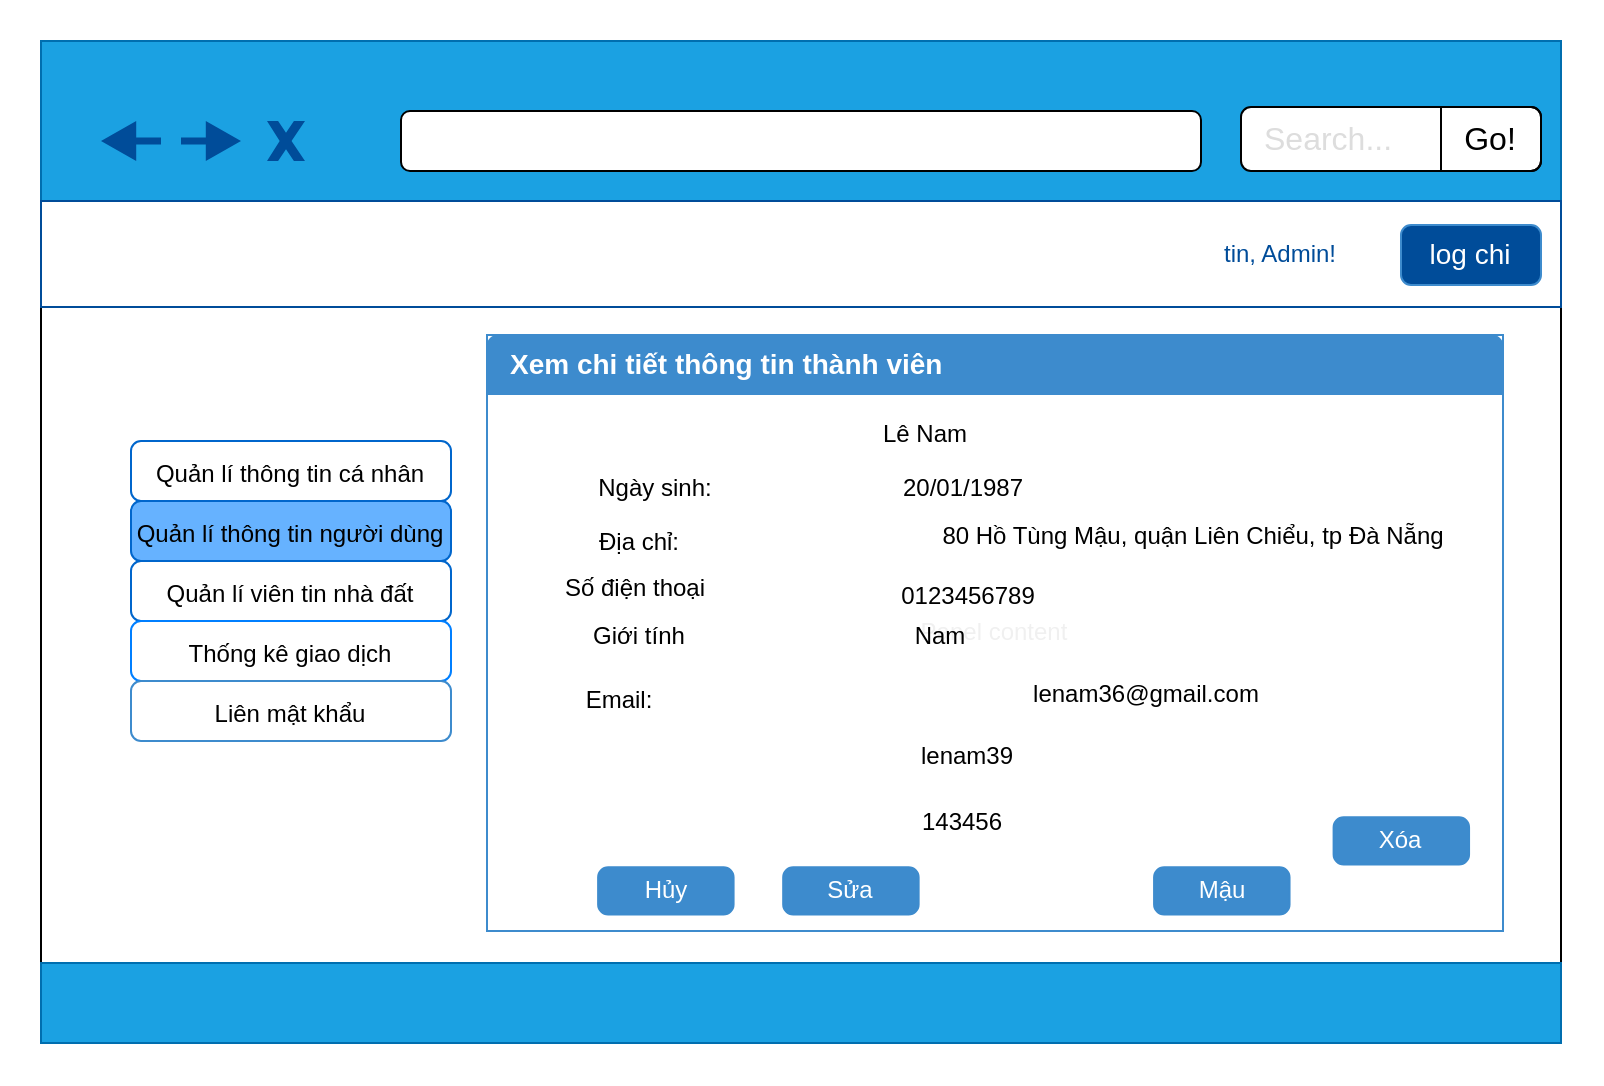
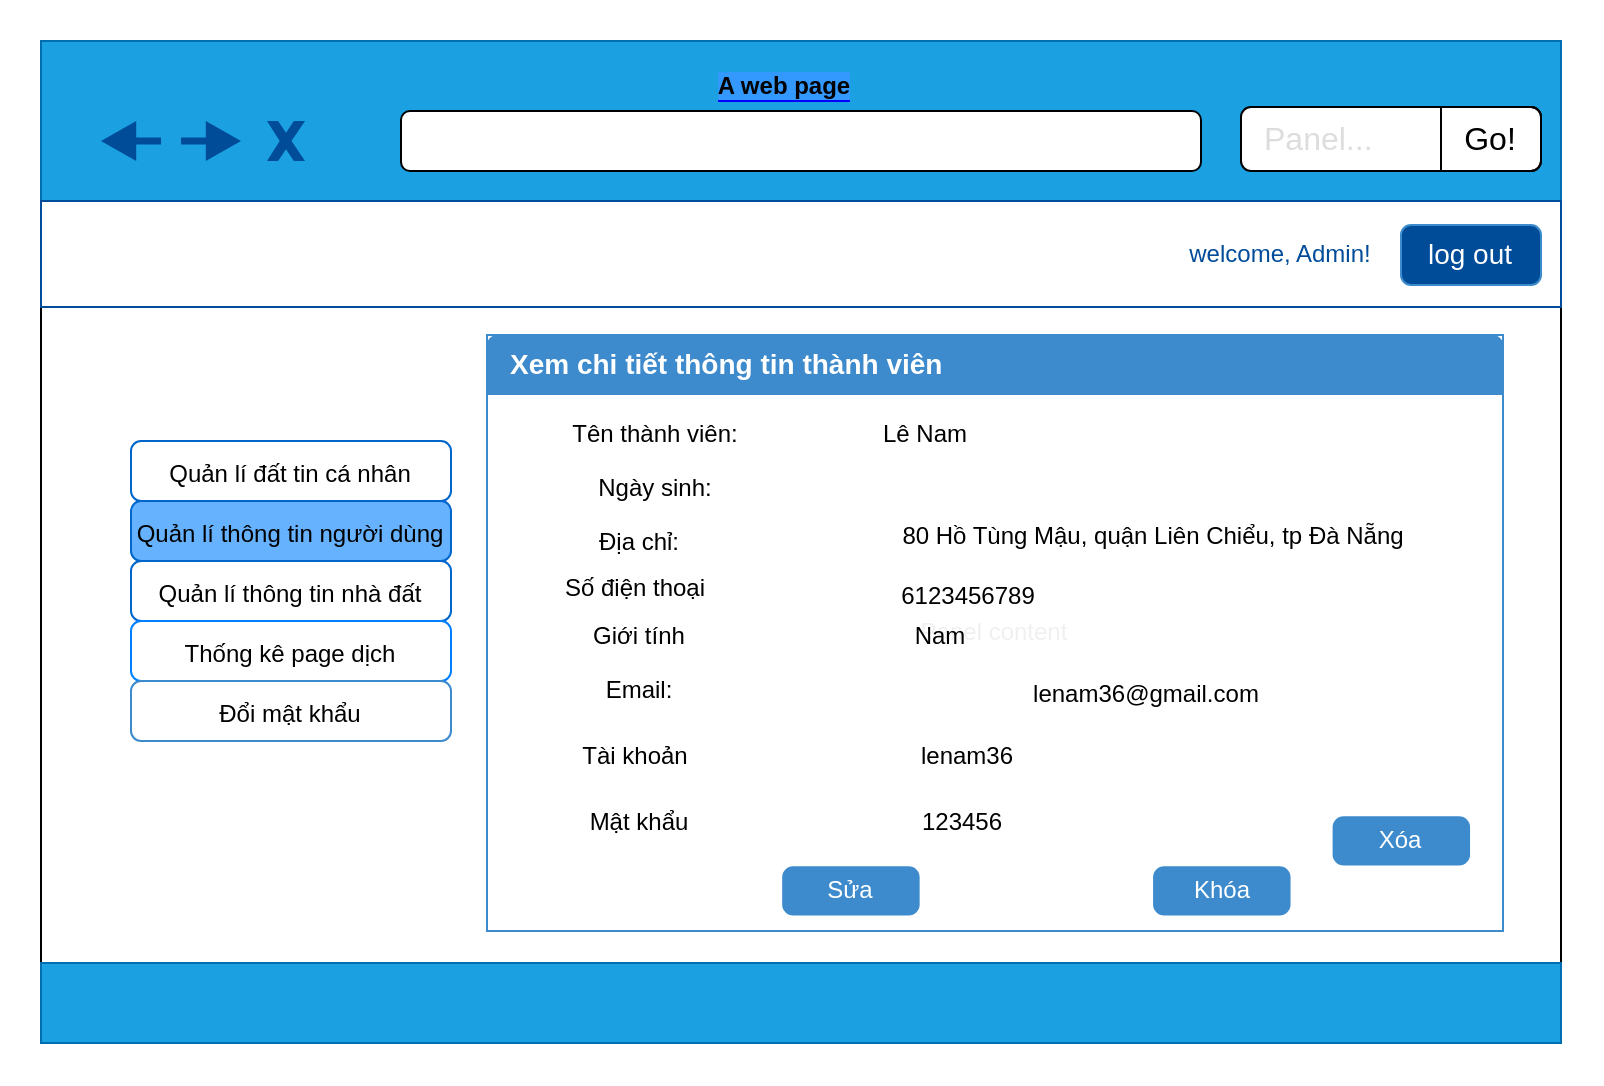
node "A web page": added
node "Search...": label "Search..." -> "Panel..."
node "tin, Admin!": label "tin, Admin!" -> "welcome, Admin!"
node "log chi": label "log chi" -> "log out"
node "Tên thành viên:": added
node "Quản lí thông tin cá nhân": label "Quản lí thông tin cá nhân" -> "Quản lí đất tin cá nhân"
node "20/01/1987": removed
node "80 Hồ Tùng Mậu, quận Liên Chiểu, tp Đà Nẵng": moved (1194, 536) -> (1154, 536)
node "Quản lí viên tin nhà đất": label "Quản lí viên tin nhà đất" -> "Quản lí thông tin nhà đất"
node "0123456789": label "0123456789" -> "6123456789"
node "Thống kê giao dịch": label "Thống kê giao dịch" -> "Thống kê page dịch"
node "Email:": moved (619, 700) -> (639, 690)
node "Liên mật khẩu": label "Liên mật khẩu" -> "Đổi mật khẩu"
node "Tài khoản": added
node "lenam39": label "lenam39" -> "lenam36"
node "Mật khẩu": added
node "143456": label "143456" -> "123456"
node "Hủy": removed
node "Mậu": label "Mậu" -> "Khóa"
